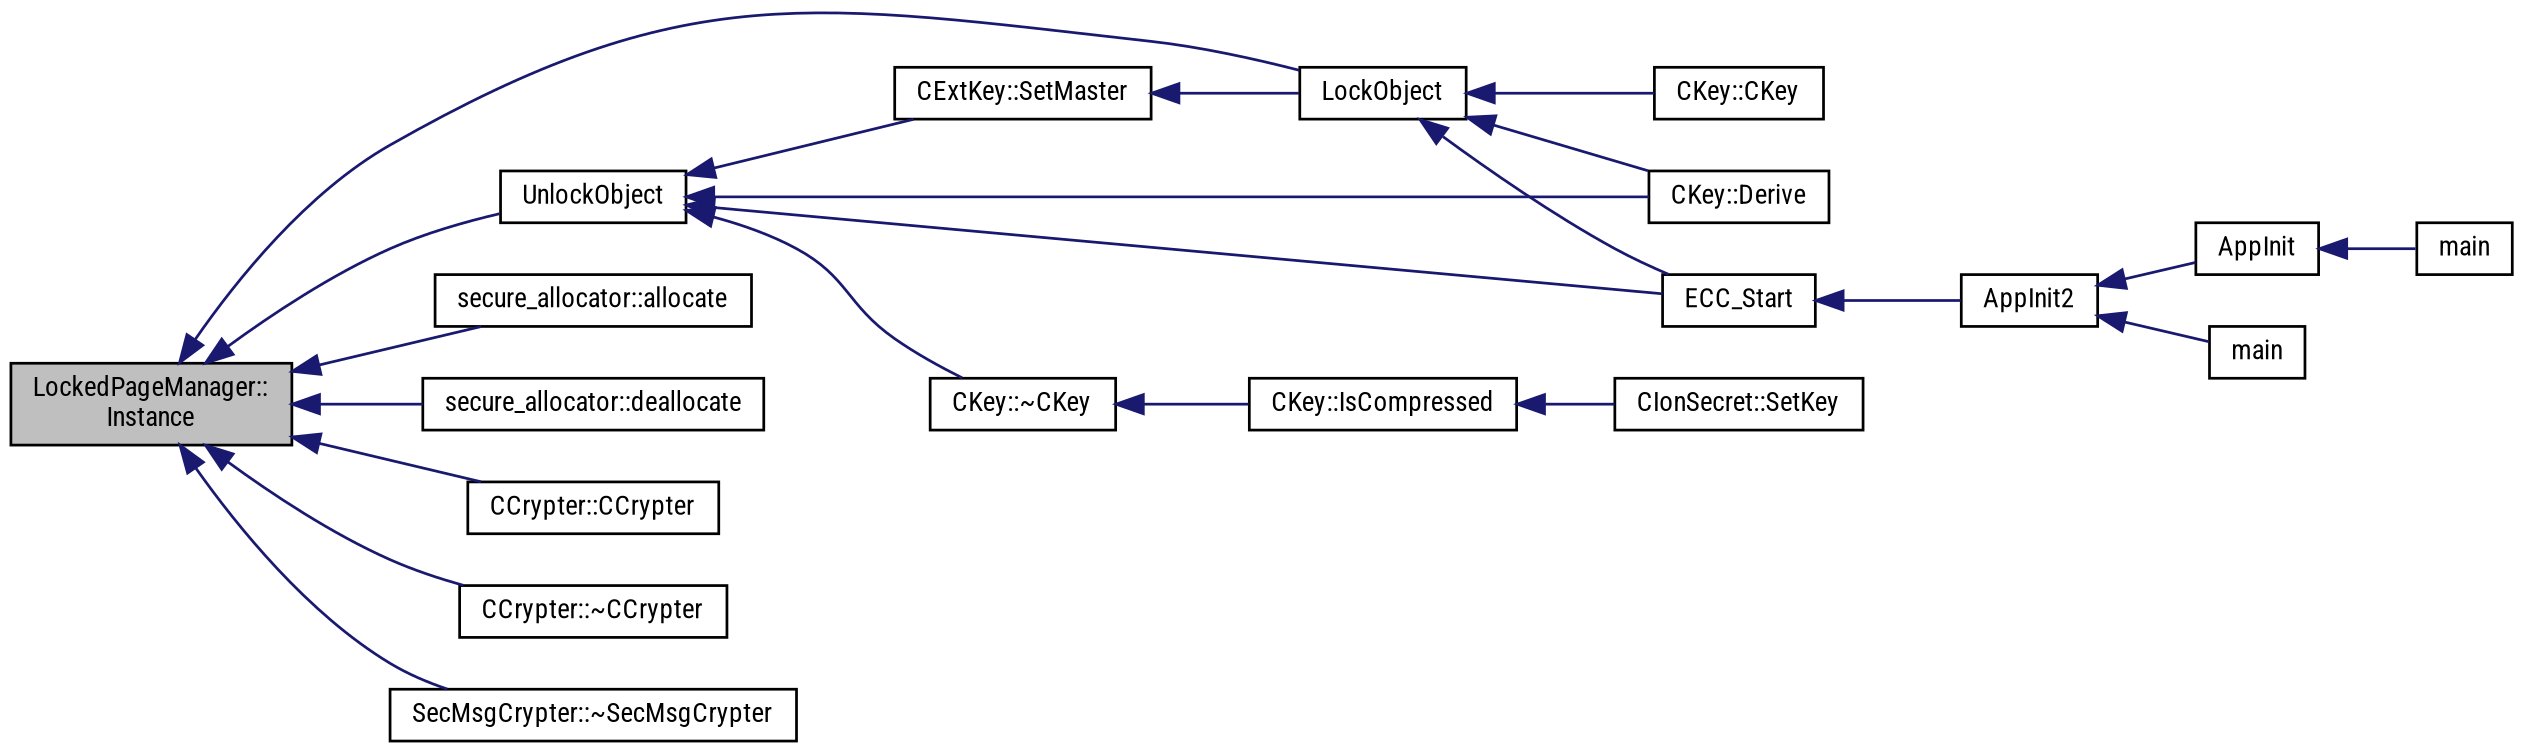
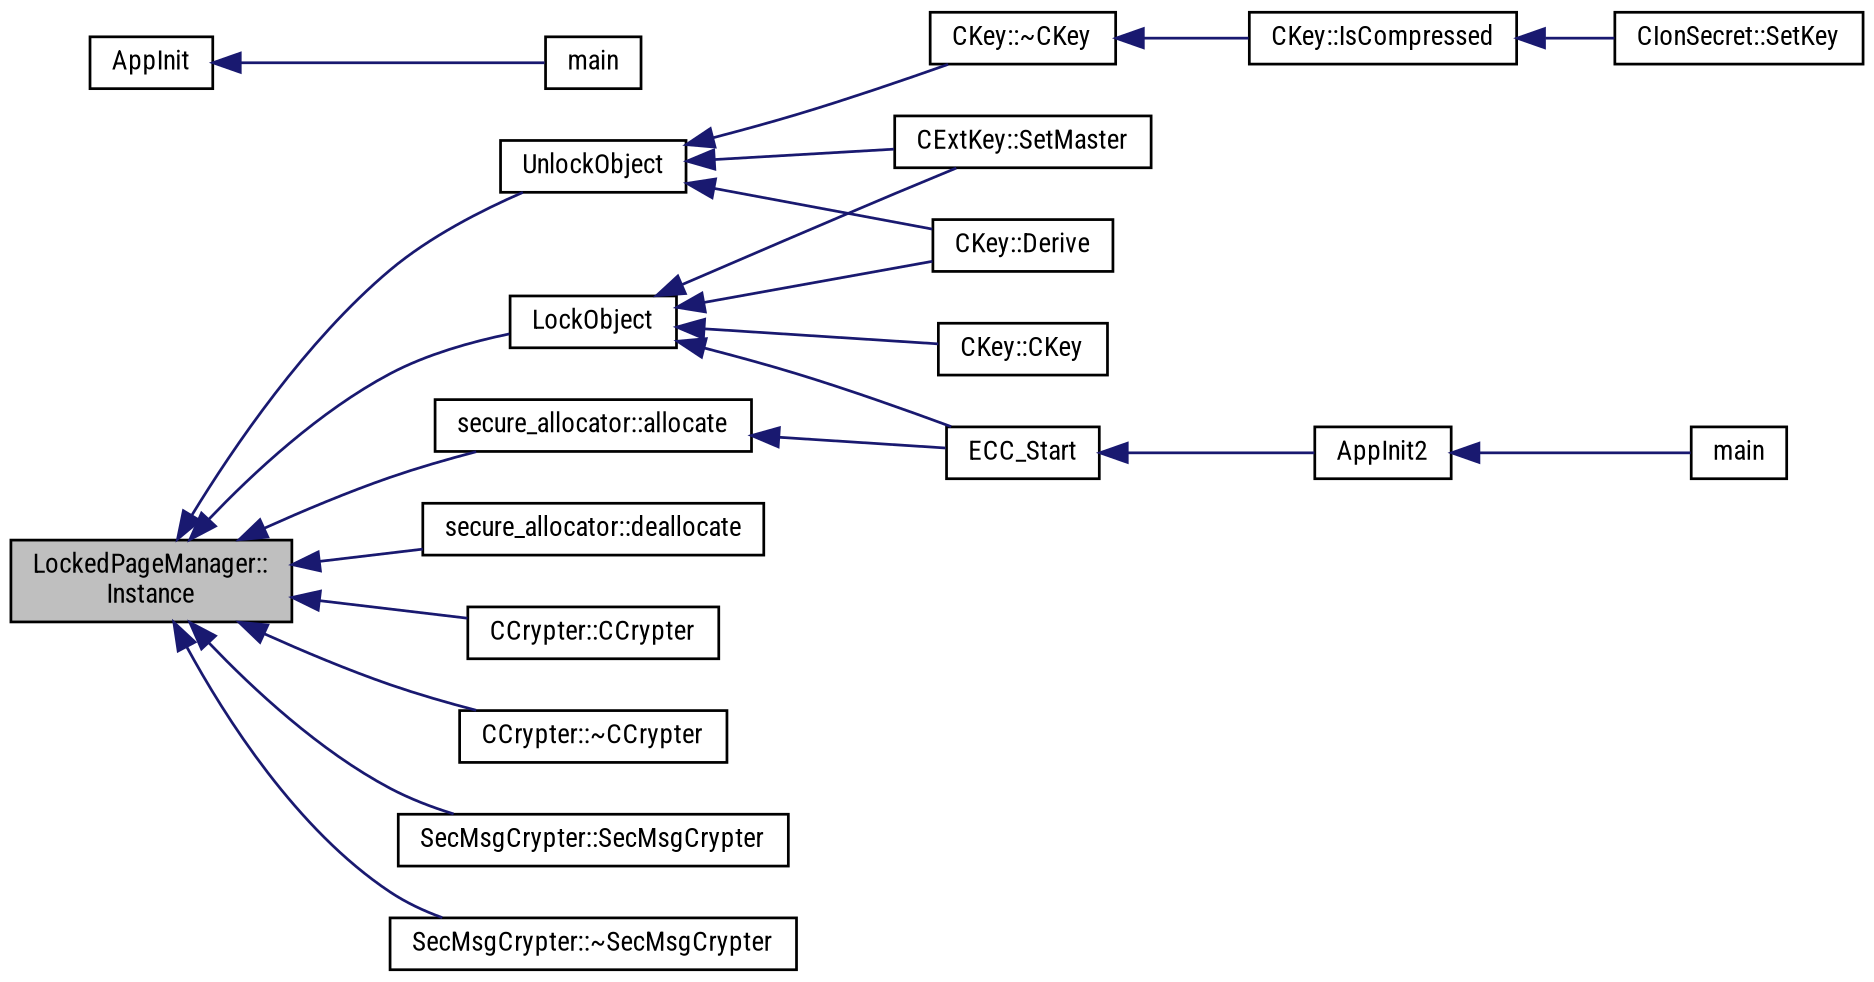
edge "LockObject" -> "CExtKey::SetMaster": reversed
edge "ECC_Start" -> "UnlockObject": now "ECC_Start" -> "secure_allocator::allocate"
edge "AppInit" -> "AppInit2": removed
node "SecMsgCrypter::SecMsgCrypter": added
